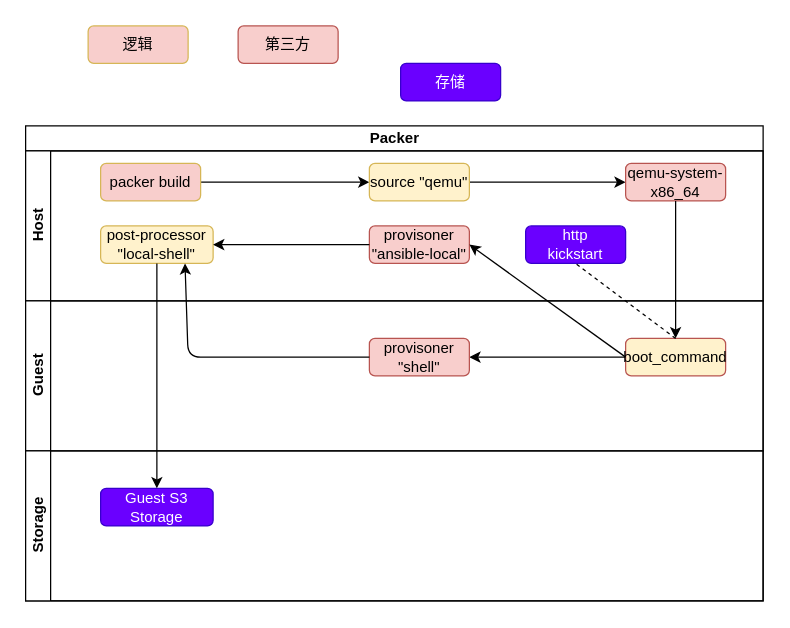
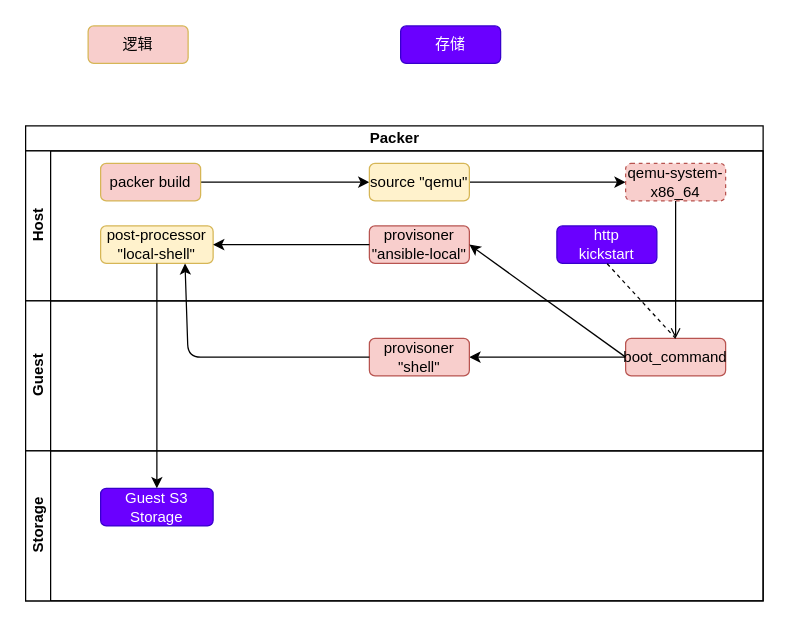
node "第三方": removed
node "存储": moved (451, 82) -> (451, 44)
node "qemu-system-x86_64": style solid -> dashed
node "http kickstart": moved (576, 244) -> (607, 244)
edge "qemu-system-x86_64" -> "boot_command": arrowhead classic -> open
node "boot_command": fillcolor #fff2cc -> #f8cecc
